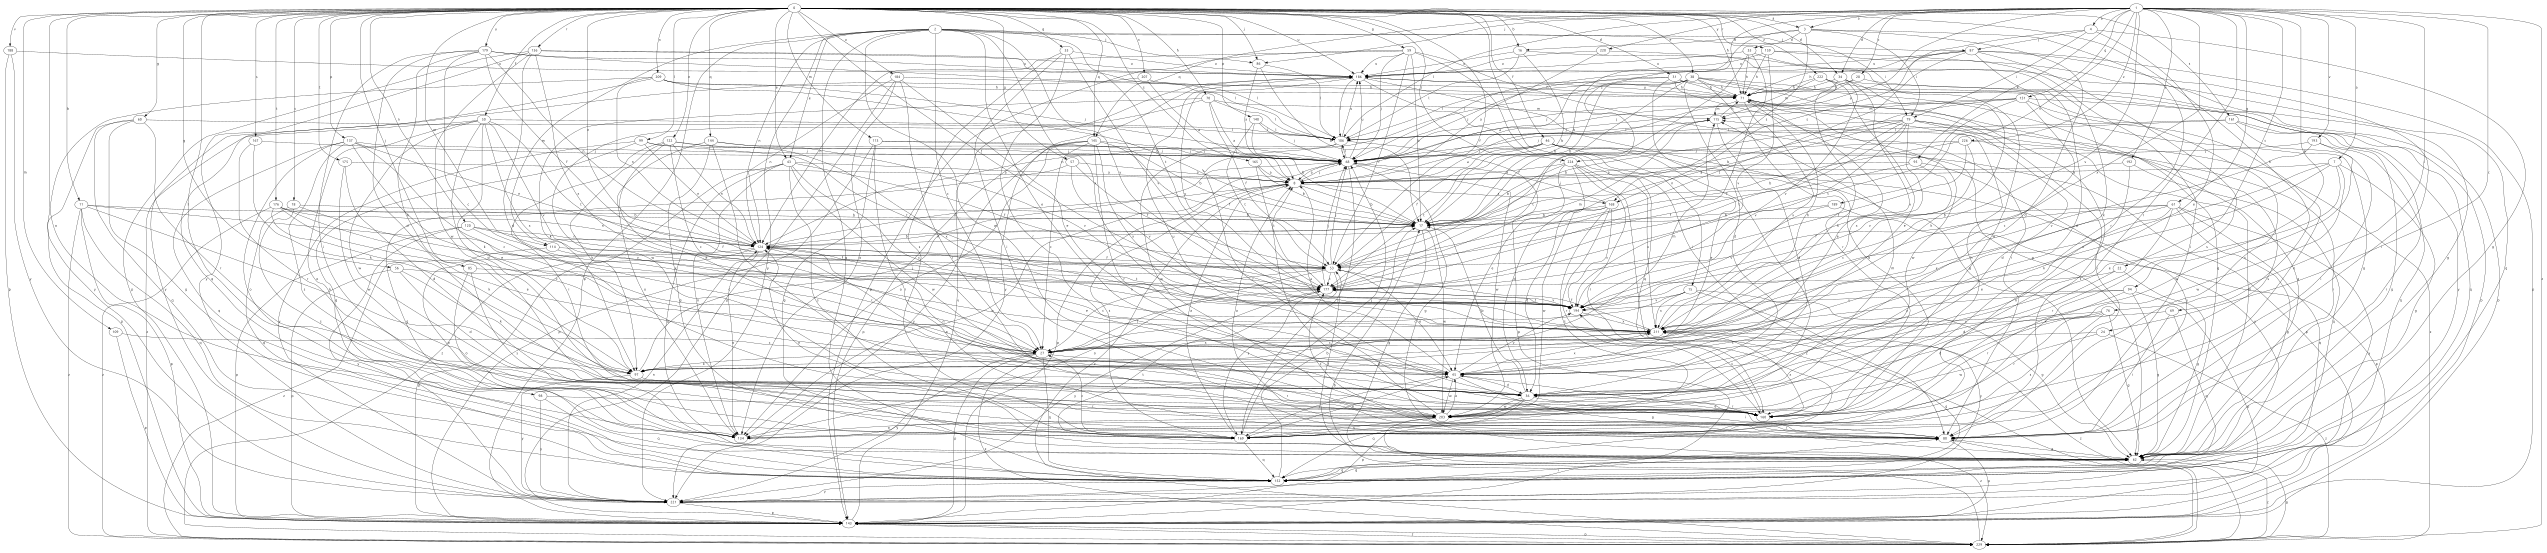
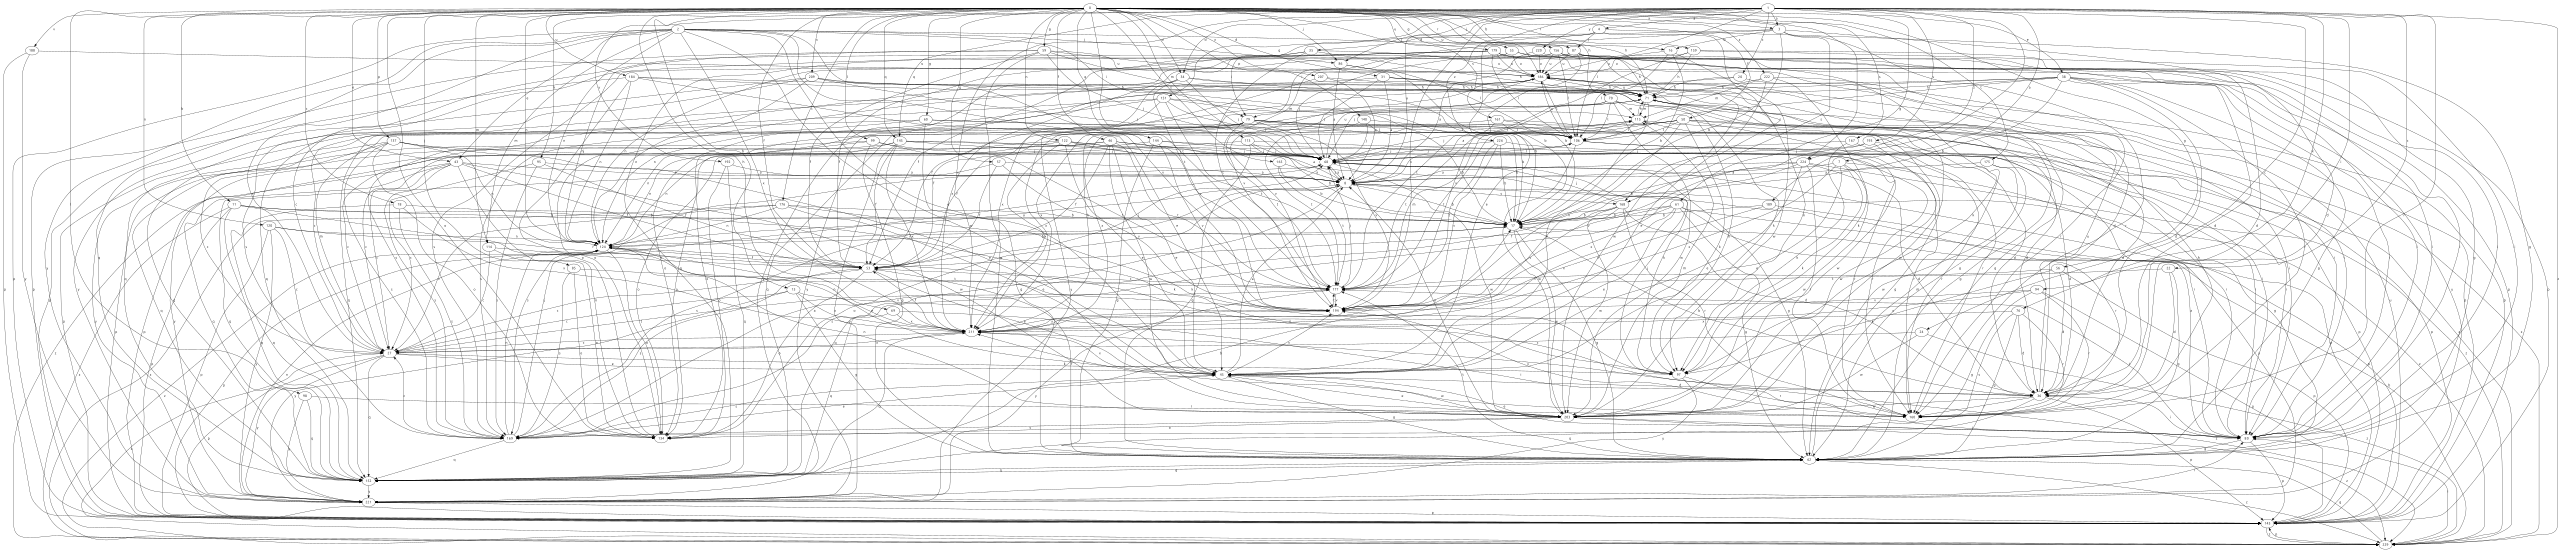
node "109": removed
